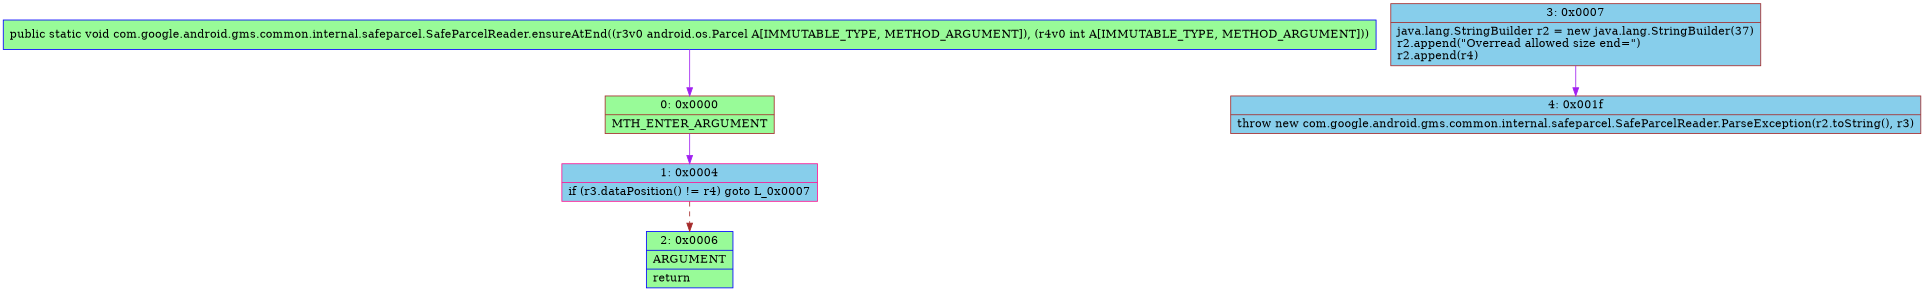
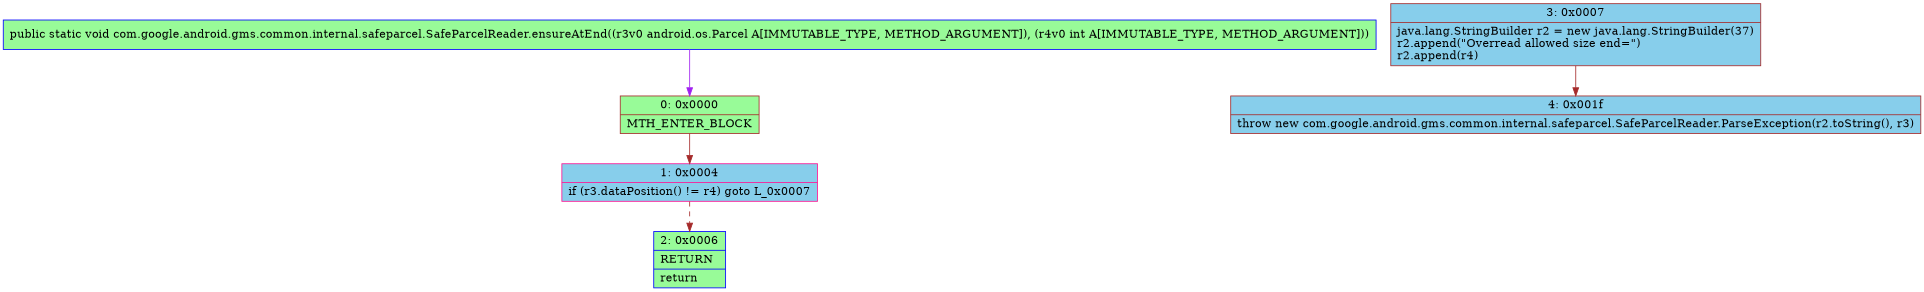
edge "3: 0x0007" -> "4: 0x001f": color purple -> brown
node "0: 0x0000": text "MTH_ENTER_ARGUMENT" -> "MTH_ENTER_BLOCK"
edge "0: 0x0000" -> "1: 0x0004": color purple -> brown
node "2: 0x0006": text "ARGUMENT" -> "RETURN"
